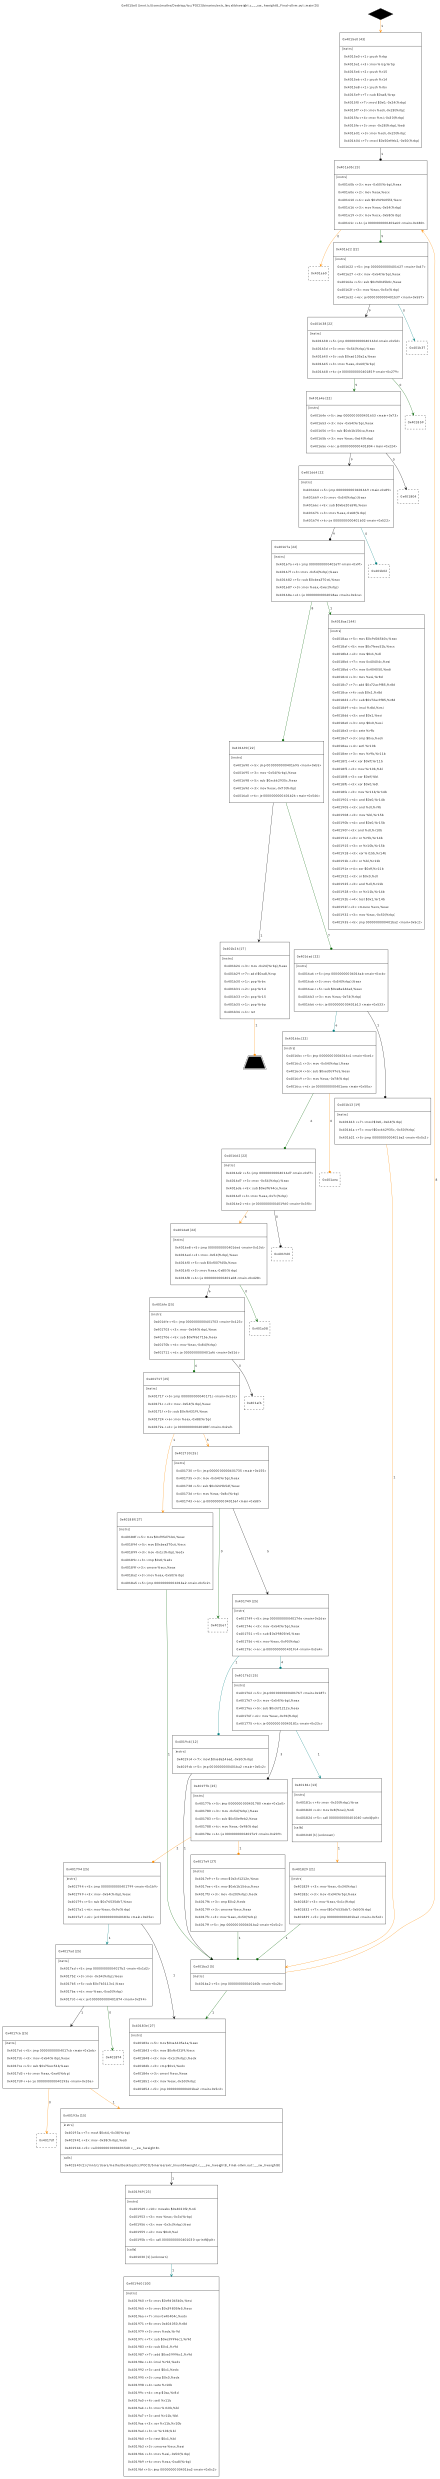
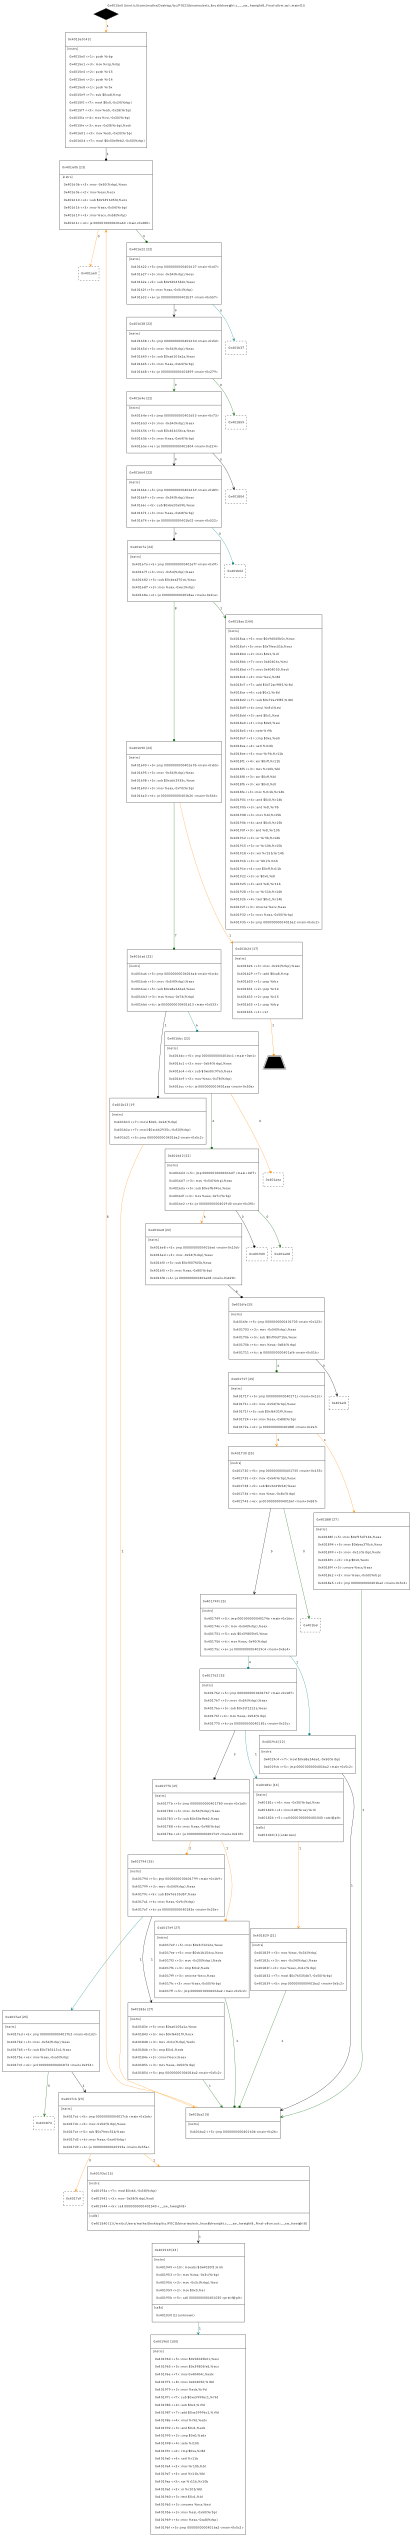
edge "0x401690 [22]" -> "0x401b26 [17]": color black -> darkorange
edge "0x4016e8 [22]" -> "0x401a08": now "0x4016d2 [22]" -> "0x401a08"
edge "0x401ba2 [5]" -> "0x40183e [27]": reversed
